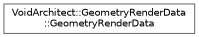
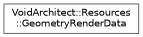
node "VoidArchitect::GeometryRenderData ::GeometryRenderData": label "VoidArchitect::GeometryRenderData ::GeometryRenderData" -> "VoidArchitect::Resources ::GeometryRenderData"
